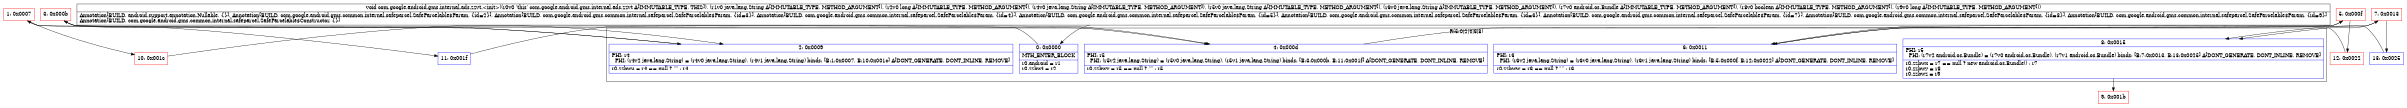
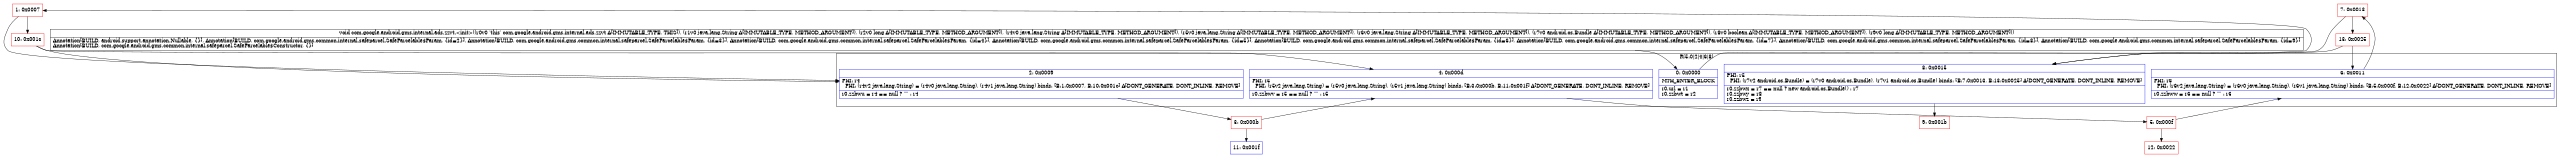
edge "11: 0x001f" -> "4: 0x000d": now "10: 0x001c" -> "4: 0x000d"
edge "12: 0x0022" -> "6: 0x0011": now "13: 0x0025" -> "6: 0x0011"
node "13: 0x0025": color blue -> red
node "0: 0x0000": text "r0.android = r1" -> "r0.url = r1"
